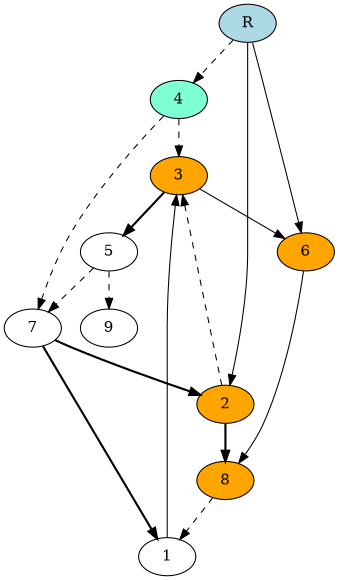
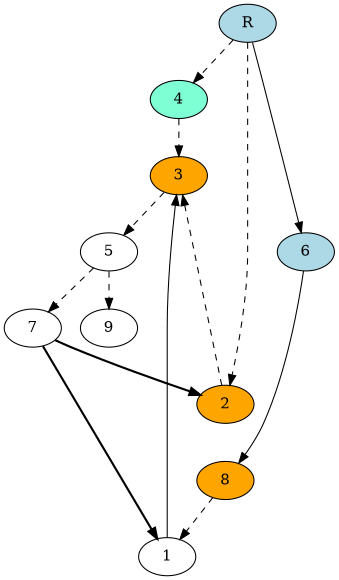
edge "4" -> "7": removed
edge "R" -> "2": style solid -> dashed
edge "3" -> "5": style bold -> dashed
edge "3" -> "6": removed
node "6": fillcolor orange -> lightblue
edge "2" -> "8": removed
